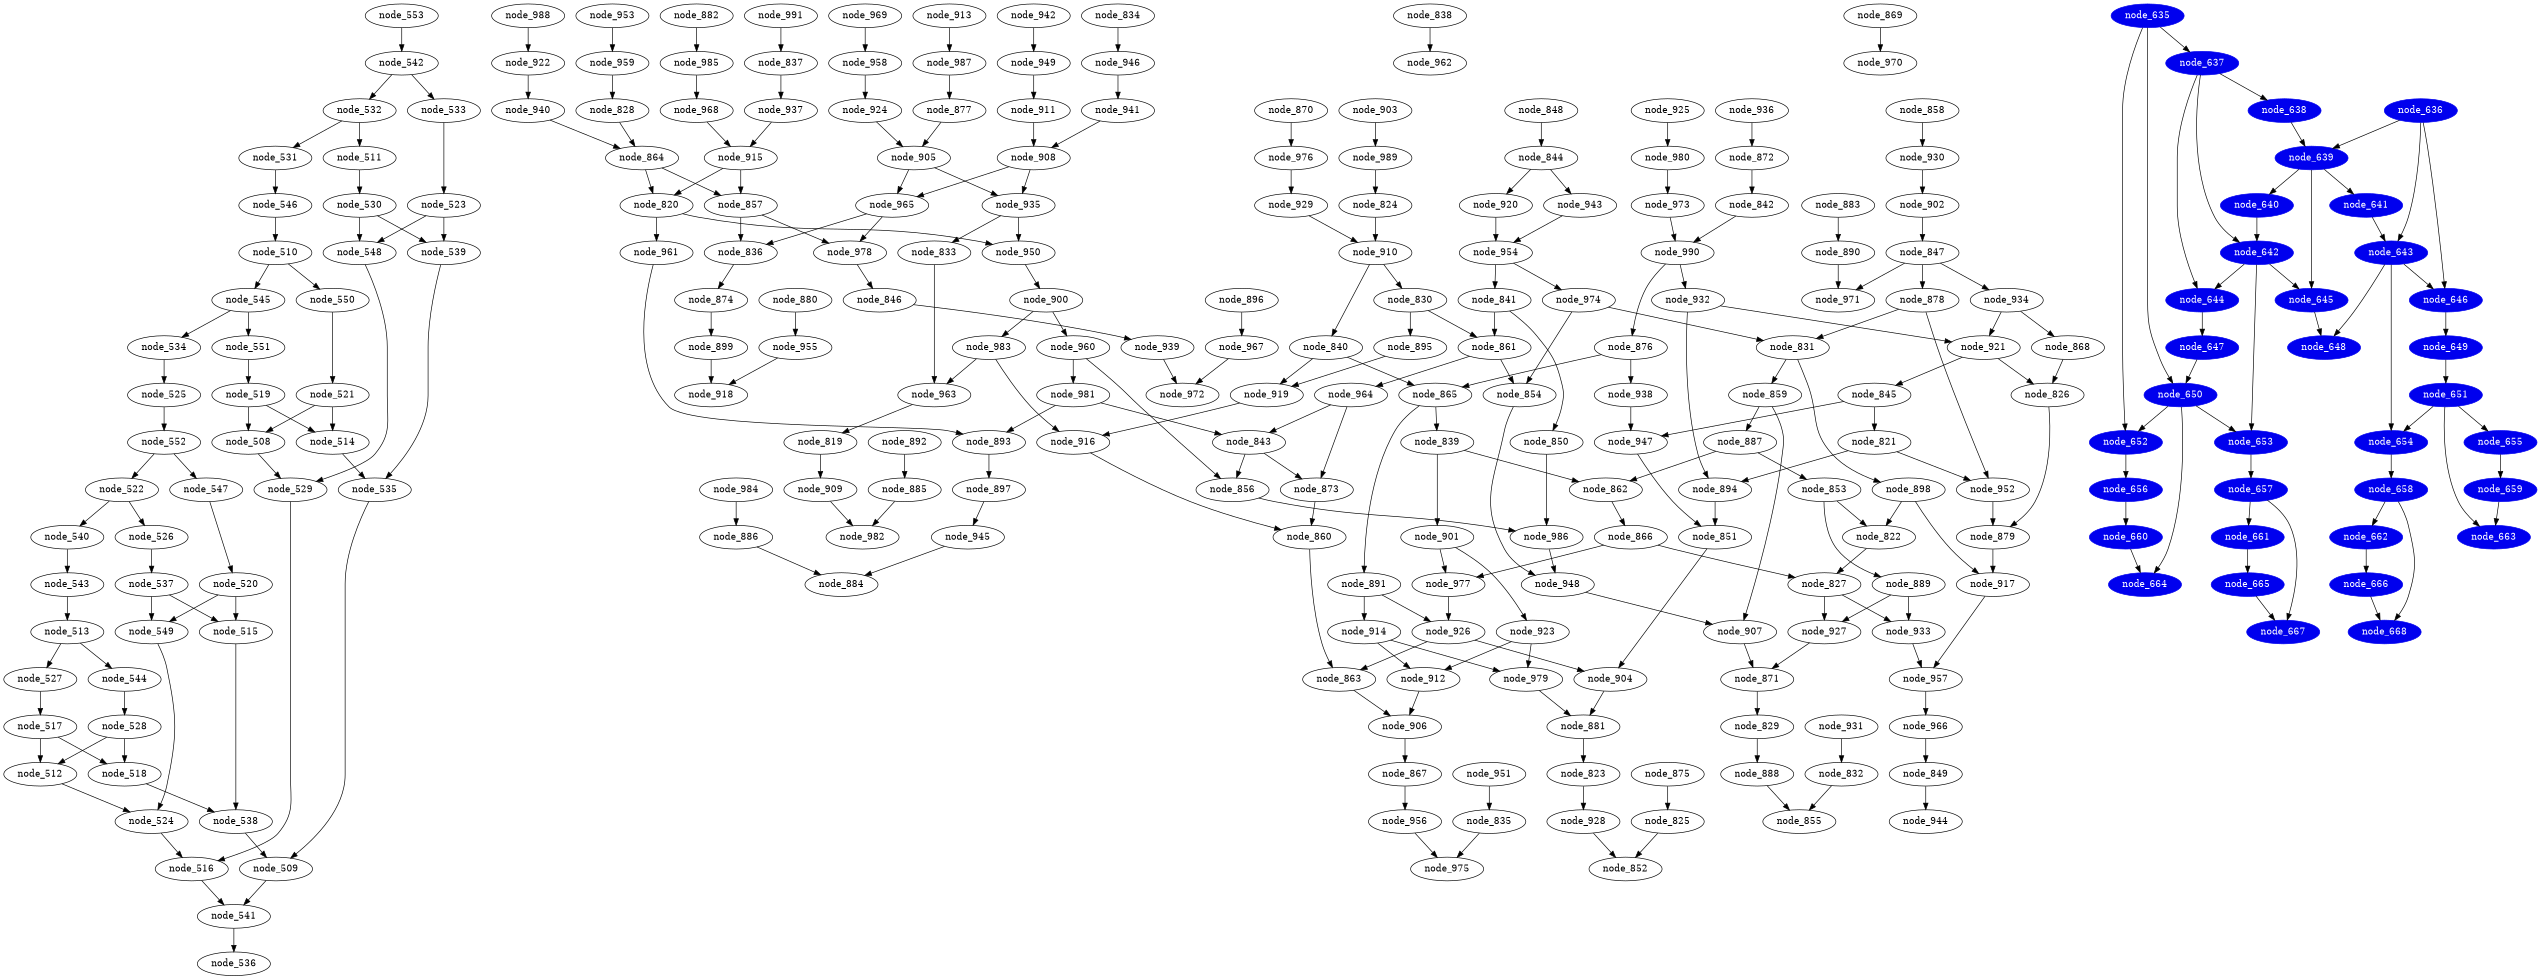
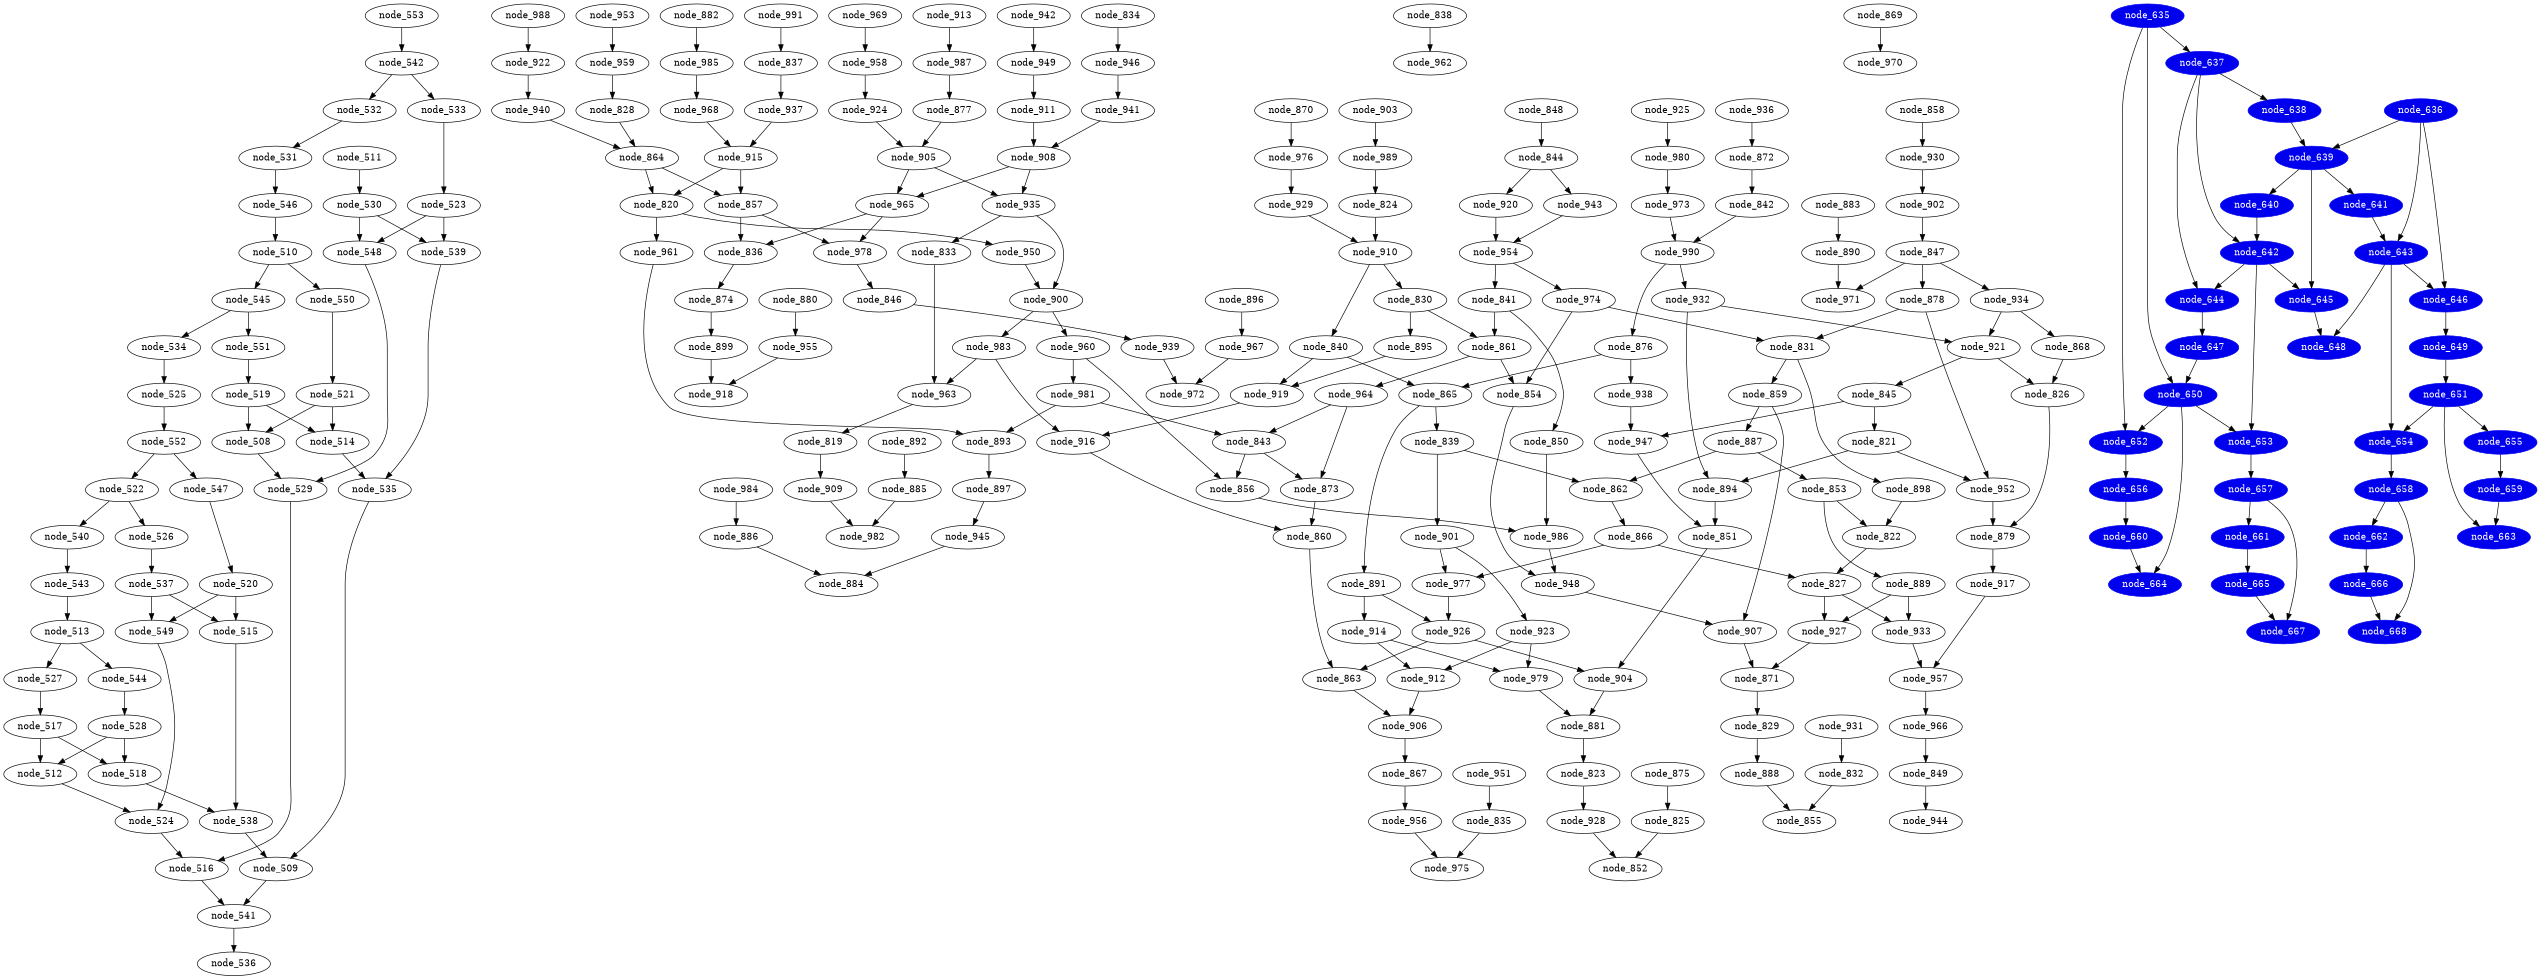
edge "node_532" -> "node_511": removed
edge "node_935" -> "node_950": now "node_935" -> "node_900"
edge "node_898" -> "node_917": removed
